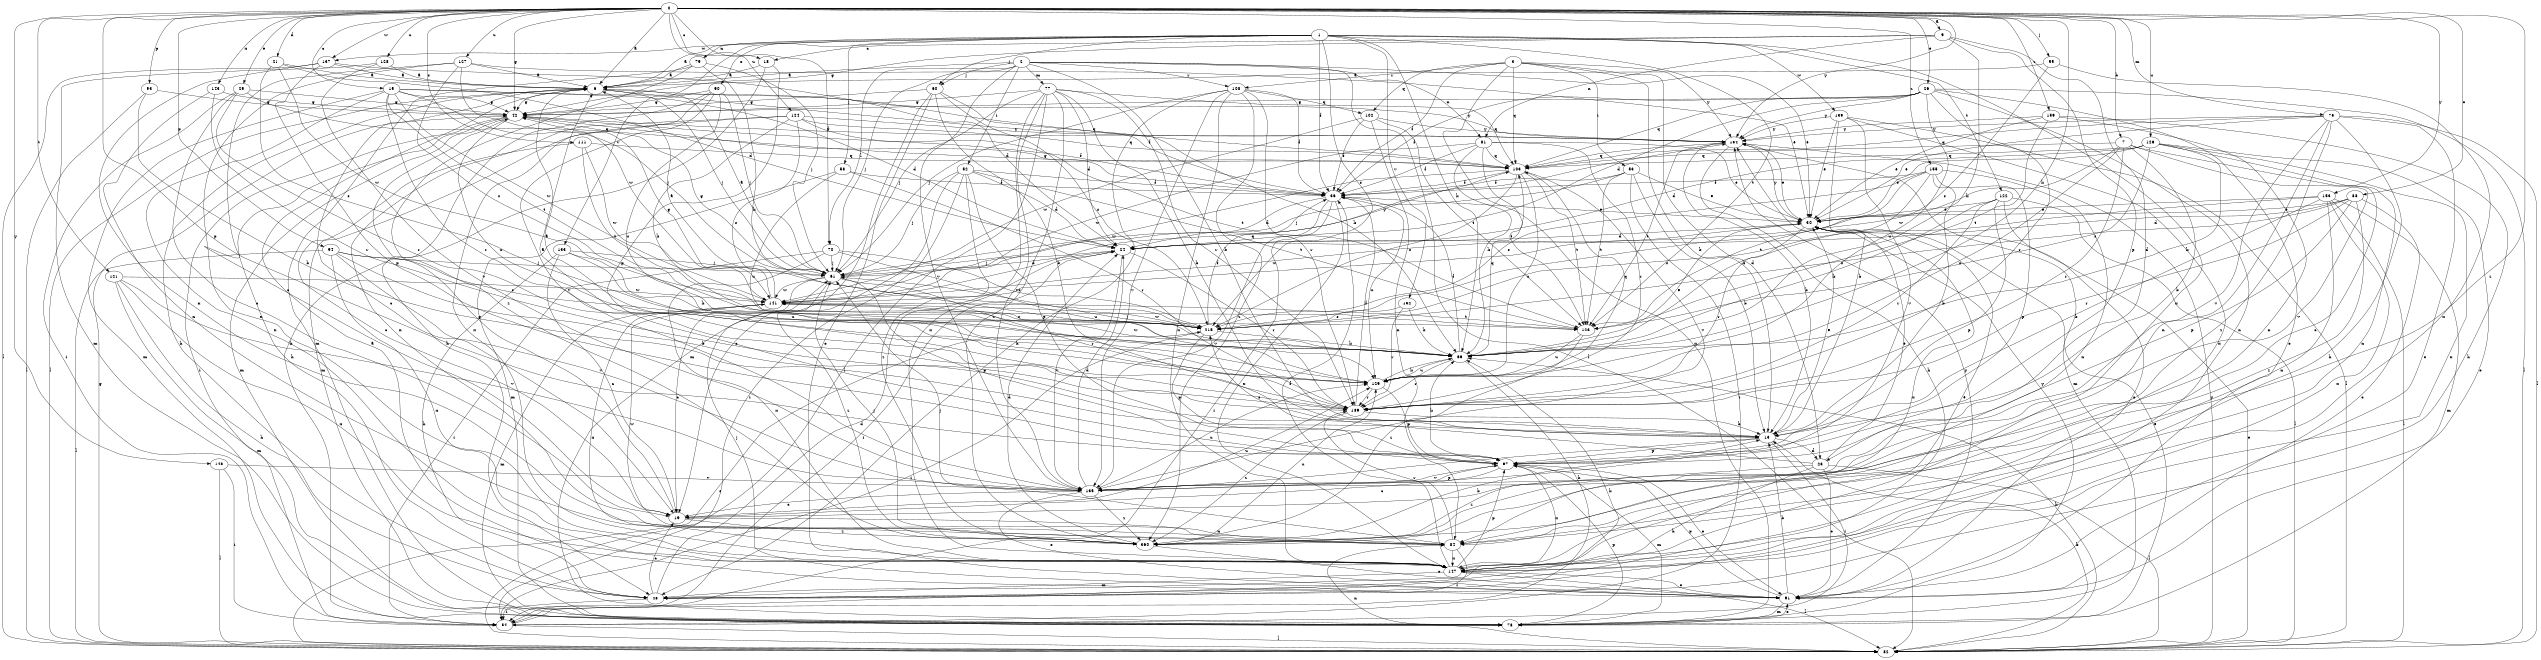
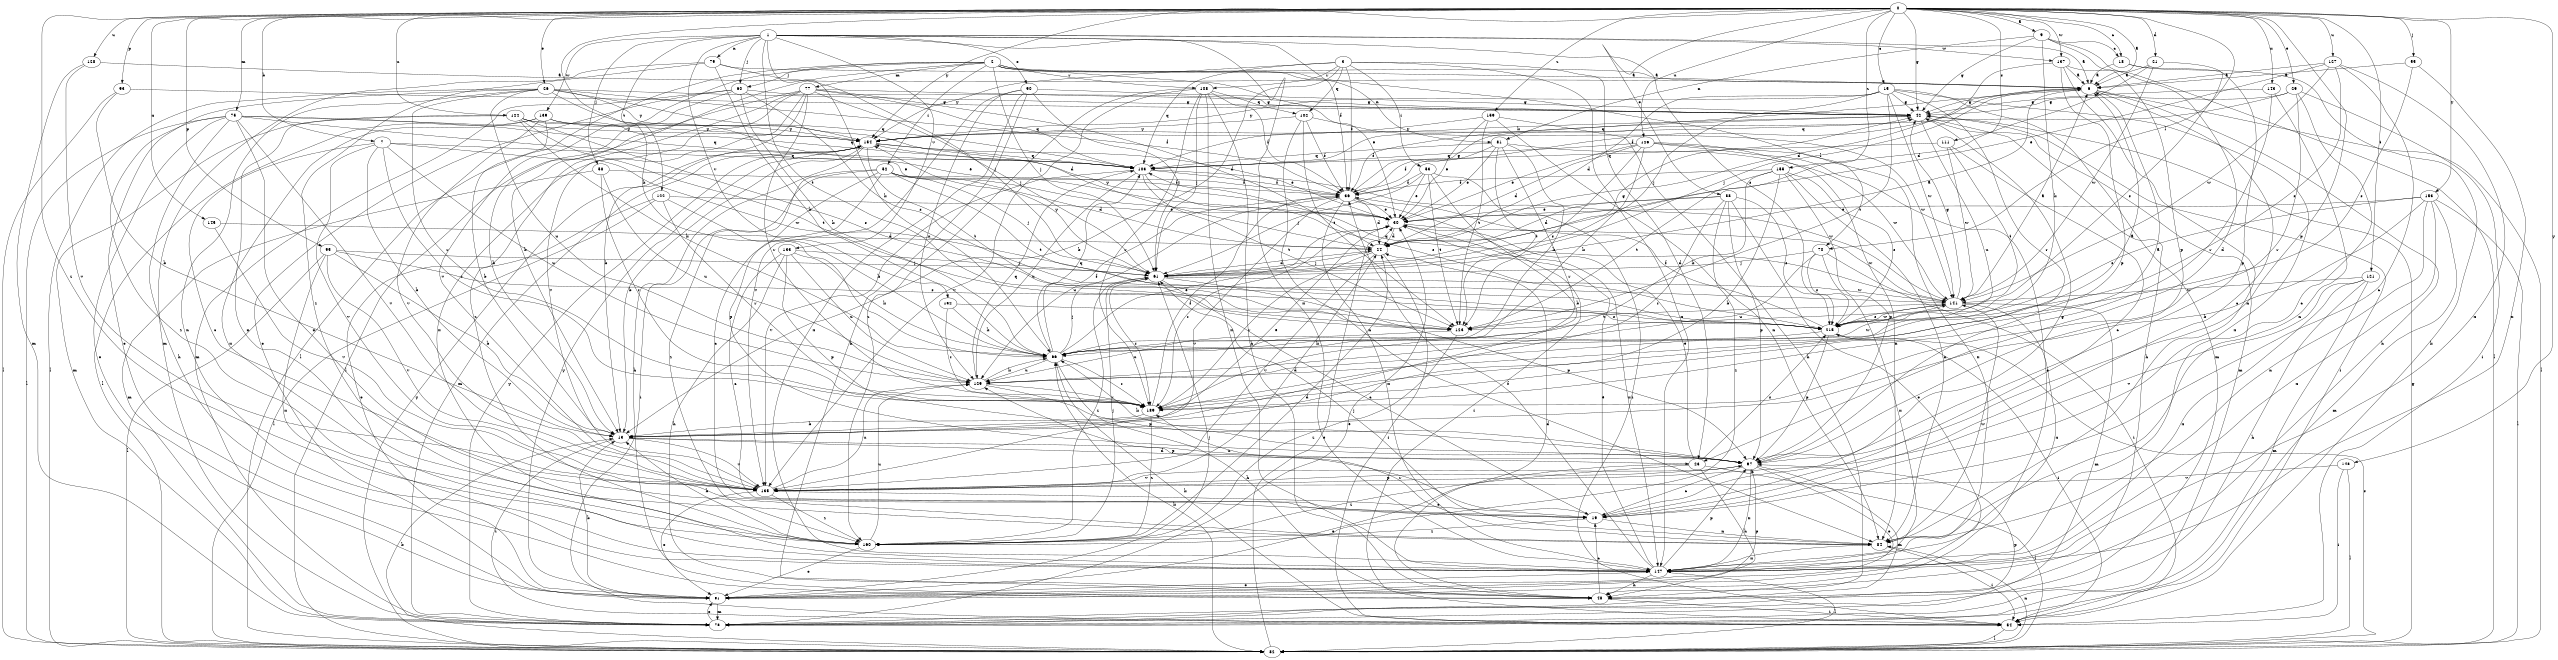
edge "42" -> "154": label "y" -> "k"
node "145": added
node "94": label "94" -> "95"
edge "3" -> "78": now "3" -> "147"
edge "122" -> "97": now "133" -> "97"
node "360": label "360" -> "160"
edge "91" -> "6": removed, label "a"
edge "147" -> "48": label "m" -> "h"
